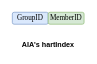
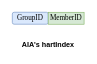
node "MemberID": shape rounded rectangle -> rectangle
